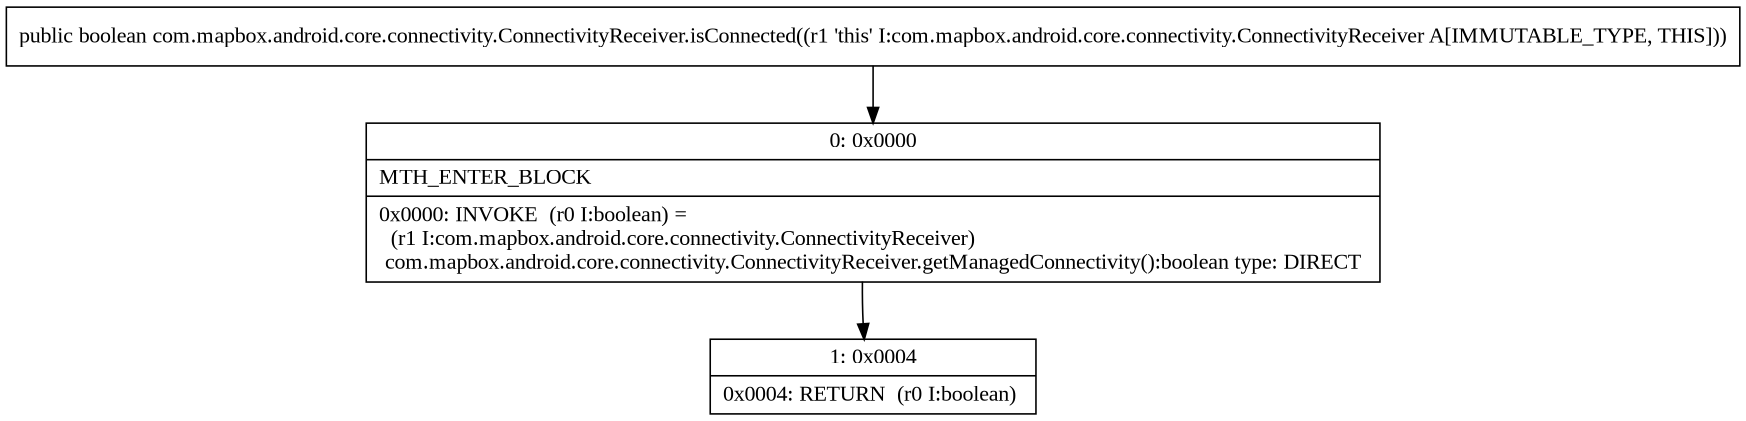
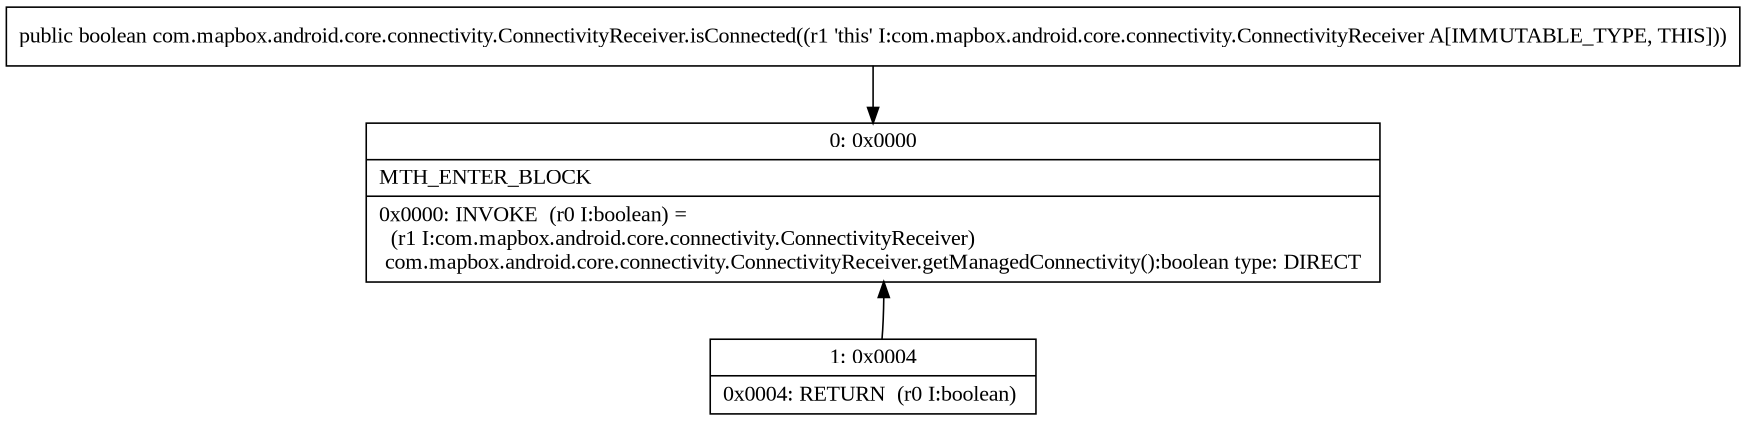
edge "0: 0x0000" -> "1: 0x0004": reversed
